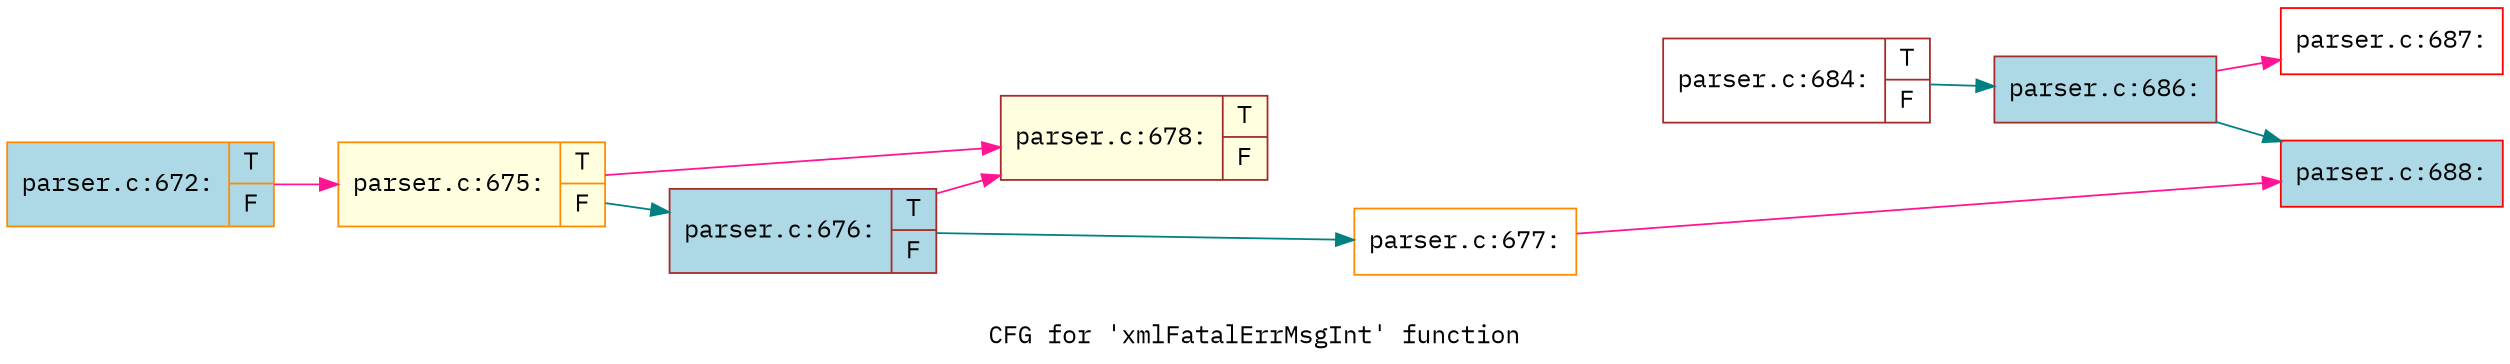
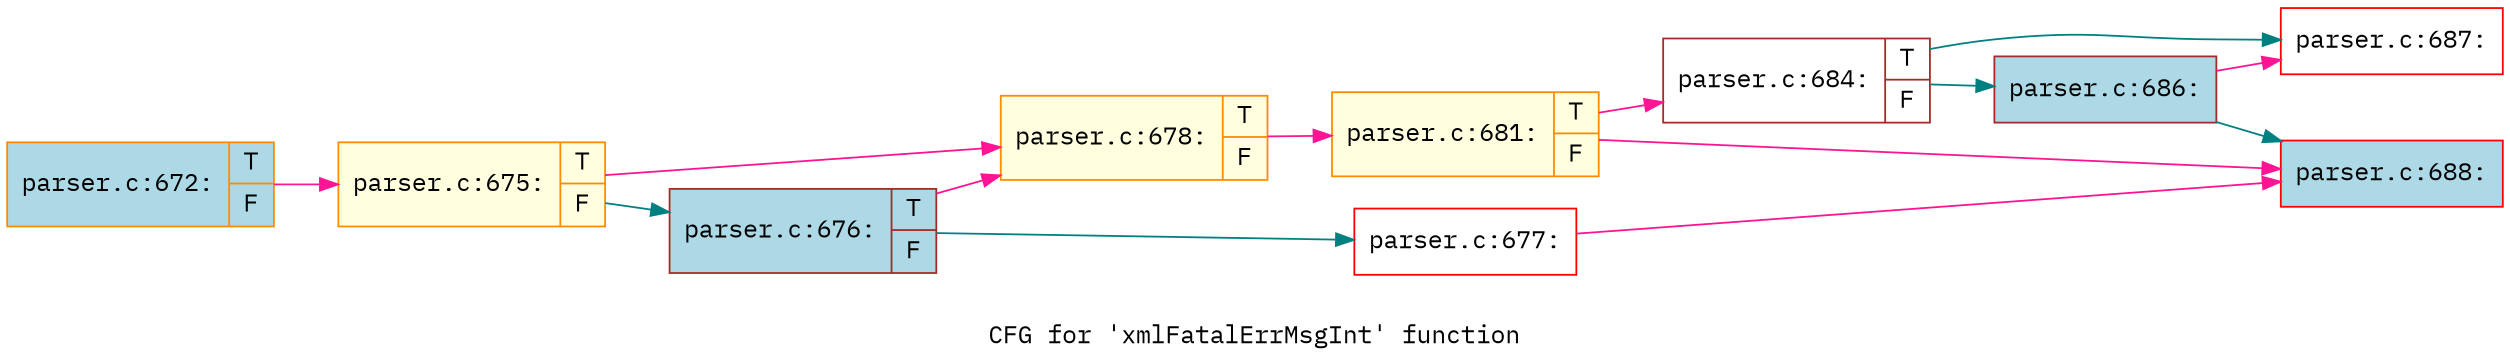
edge "parser.c:684:" -> "parser.c:687:": added
node "parser.c:681:": added
node "parser.c:678:": color brown -> darkorange
node "parser.c:677:": color darkorange -> red
